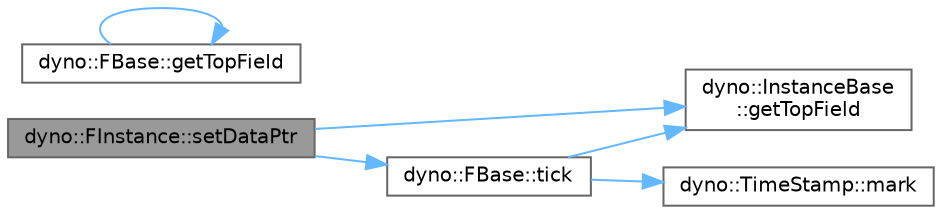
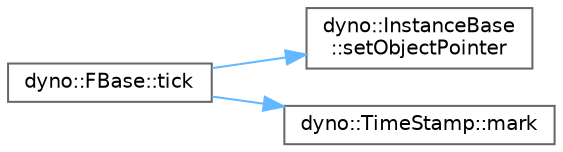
node "dyno::FBase::getTopField": removed
node "dyno::InstanceBase ::getTopField": label "dyno::InstanceBase ::getTopField" -> "dyno::InstanceBase ::setObjectPointer"
node "dyno::FInstance::setDataPtr": removed
